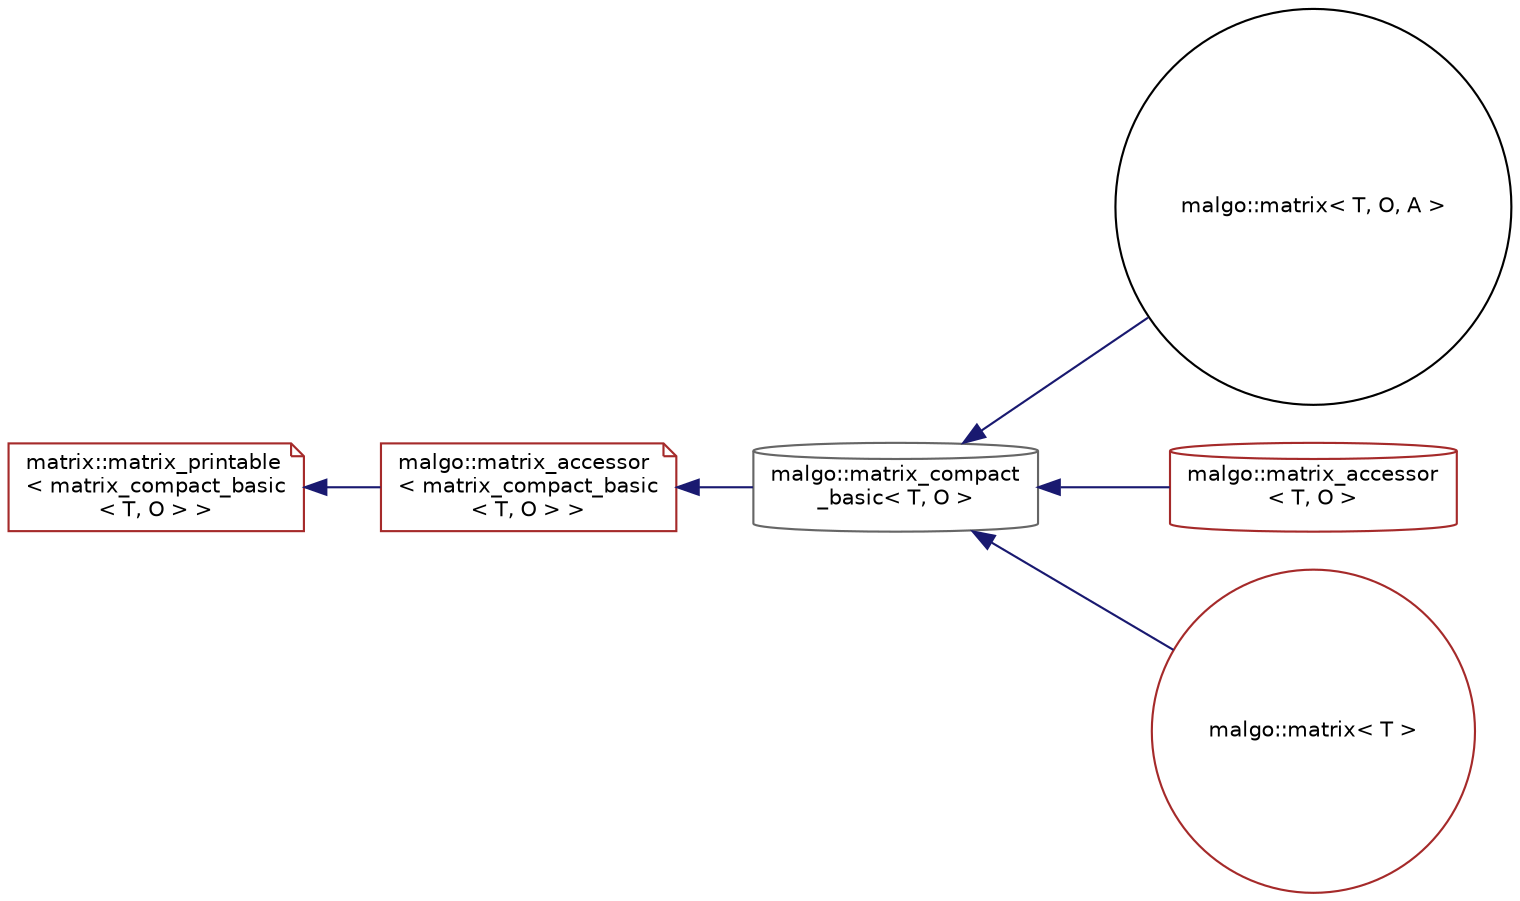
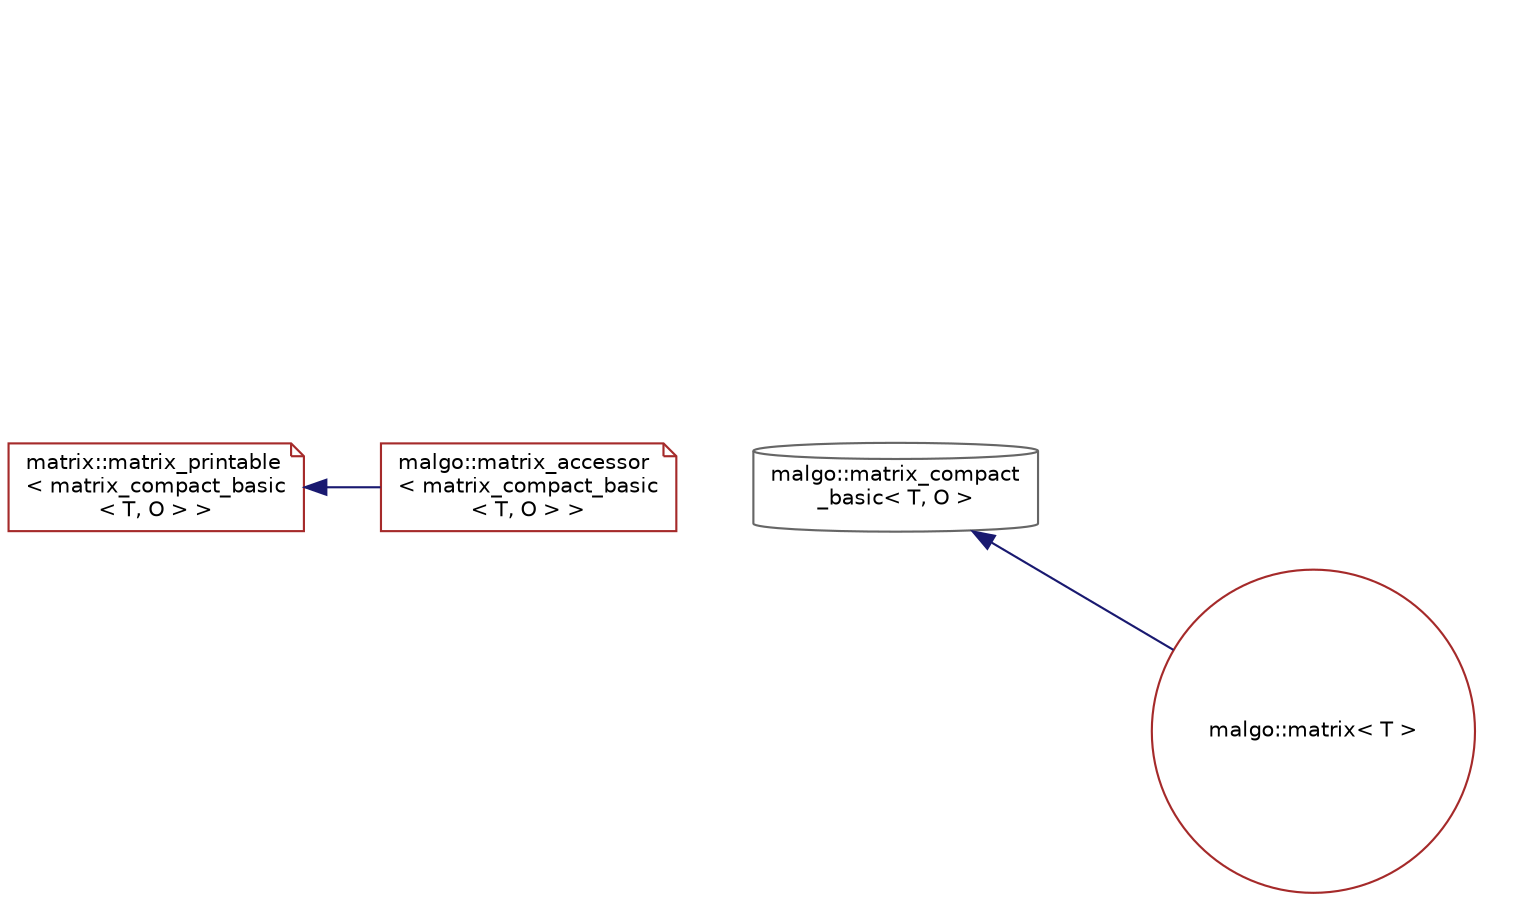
node "malgo::matrix< T, O, A >": removed
edge "malgo::matrix_compact _basic< T, O >" -> "malgo::matrix_accessor < matrix_compact_basic < T, O > >": removed
node "malgo::matrix_accessor < T, O >": removed
